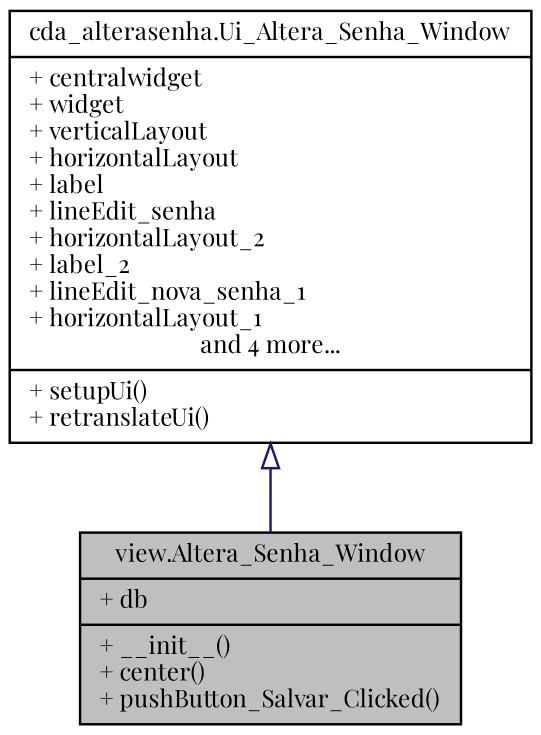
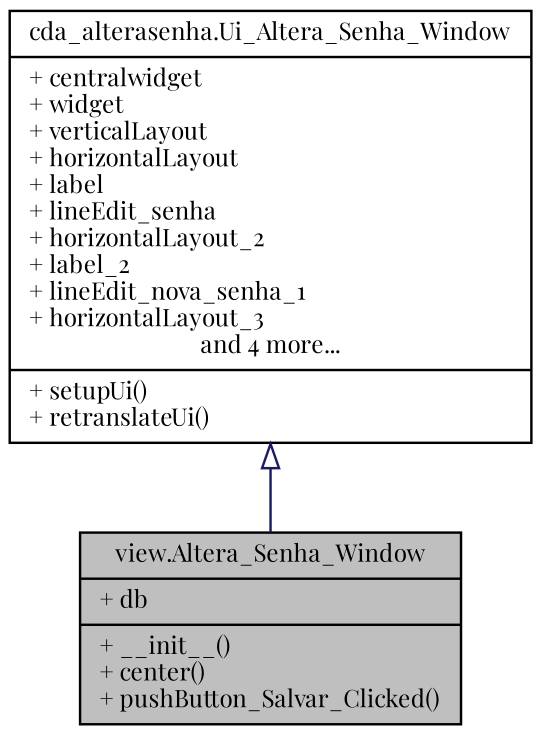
node "cda_alterasenha.Ui_Altera_Senha_Window": text "+ horizontalLayout_1" -> "+ horizontalLayout_3"
